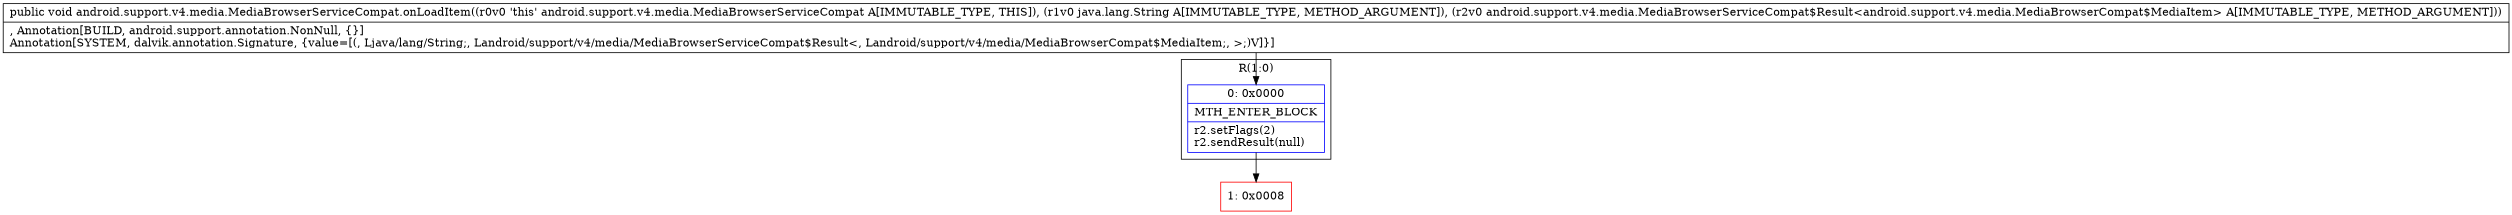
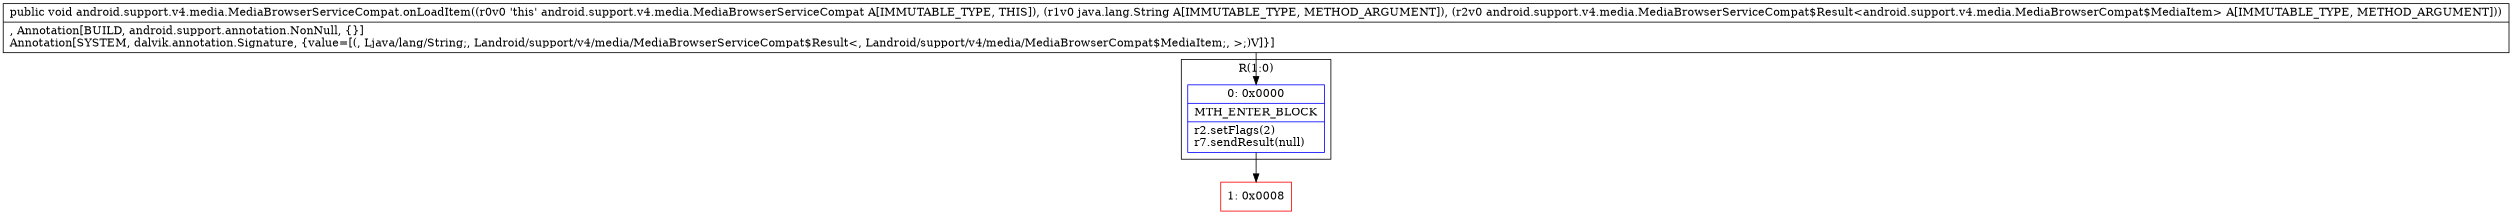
node "0: 0x0000": text "r2.sendResult(null)" -> "r7.sendResult(null)"
